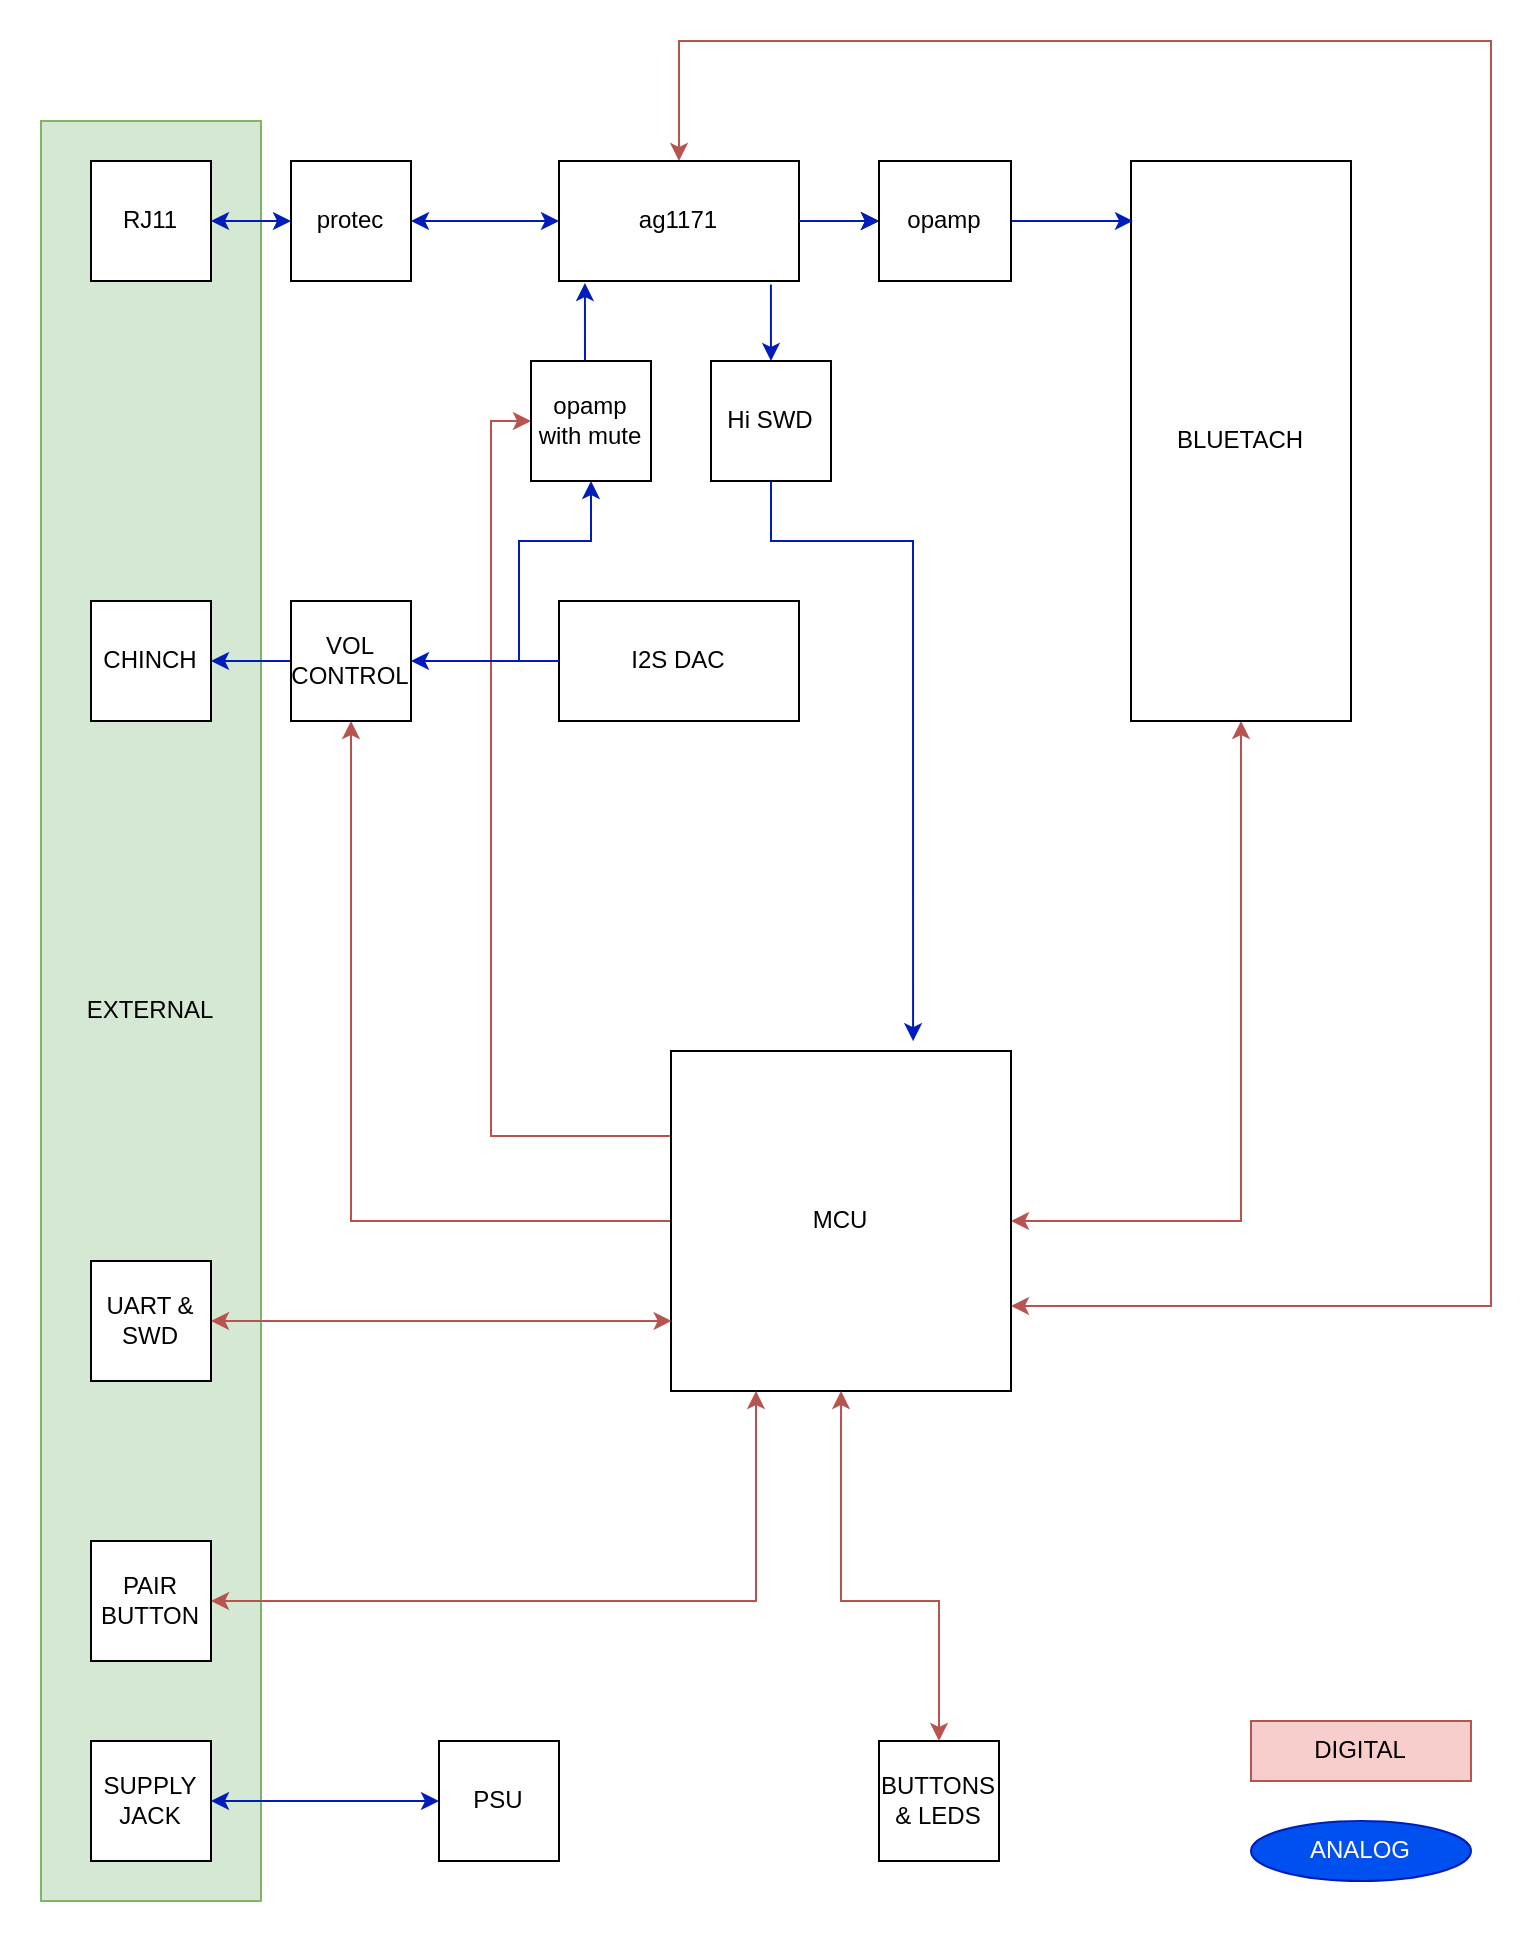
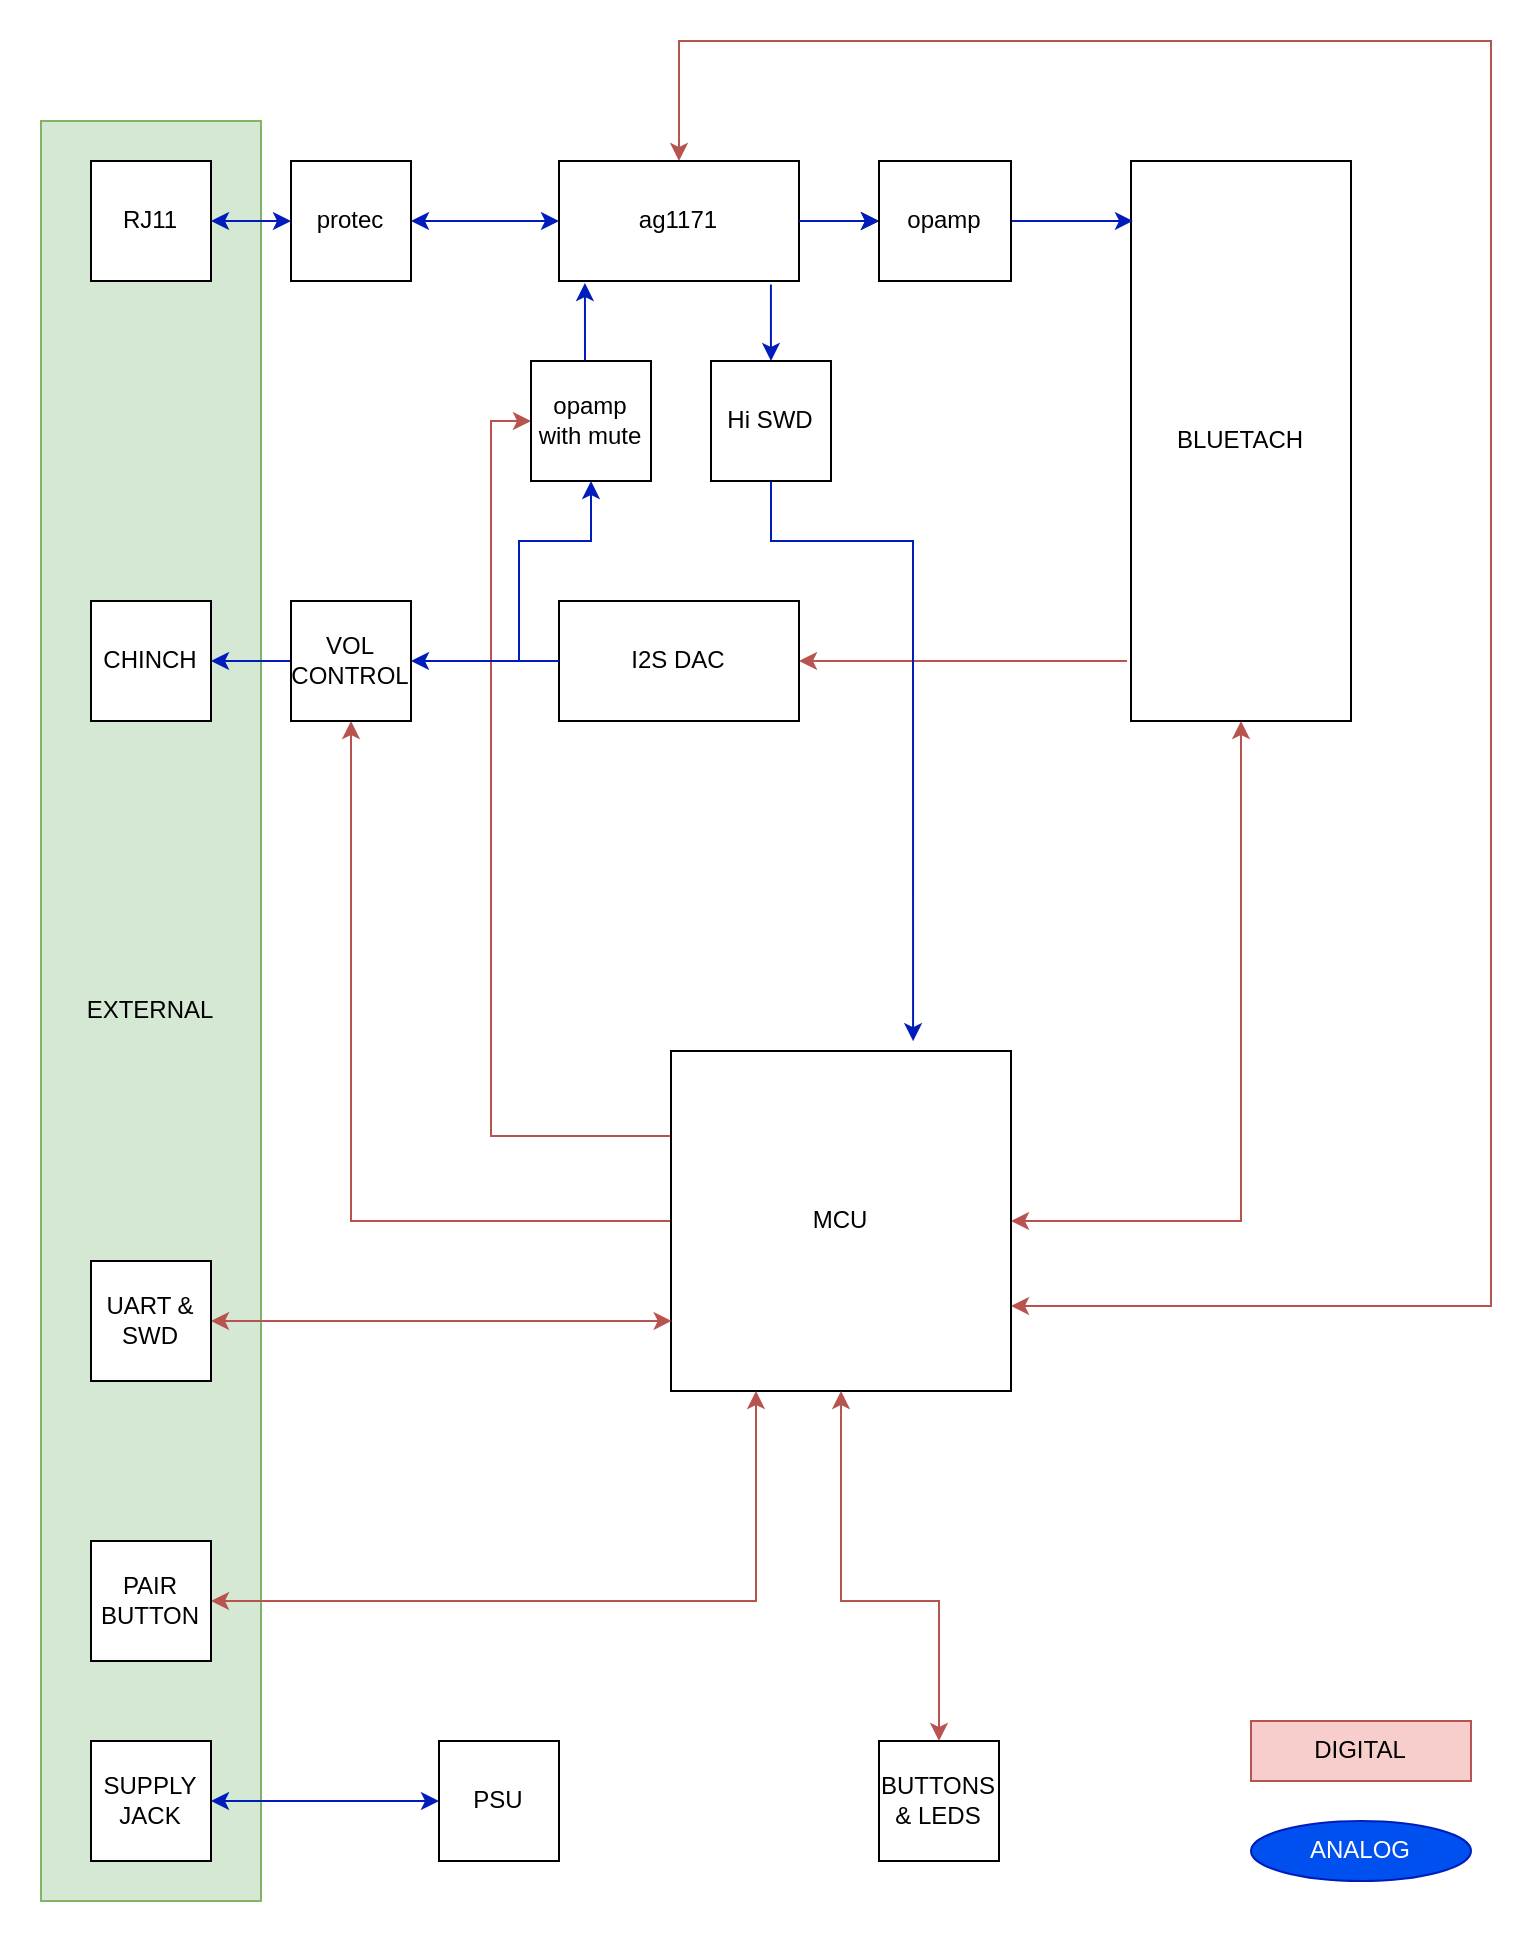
edge "BLUETACH" -> "I2S DAC": added
